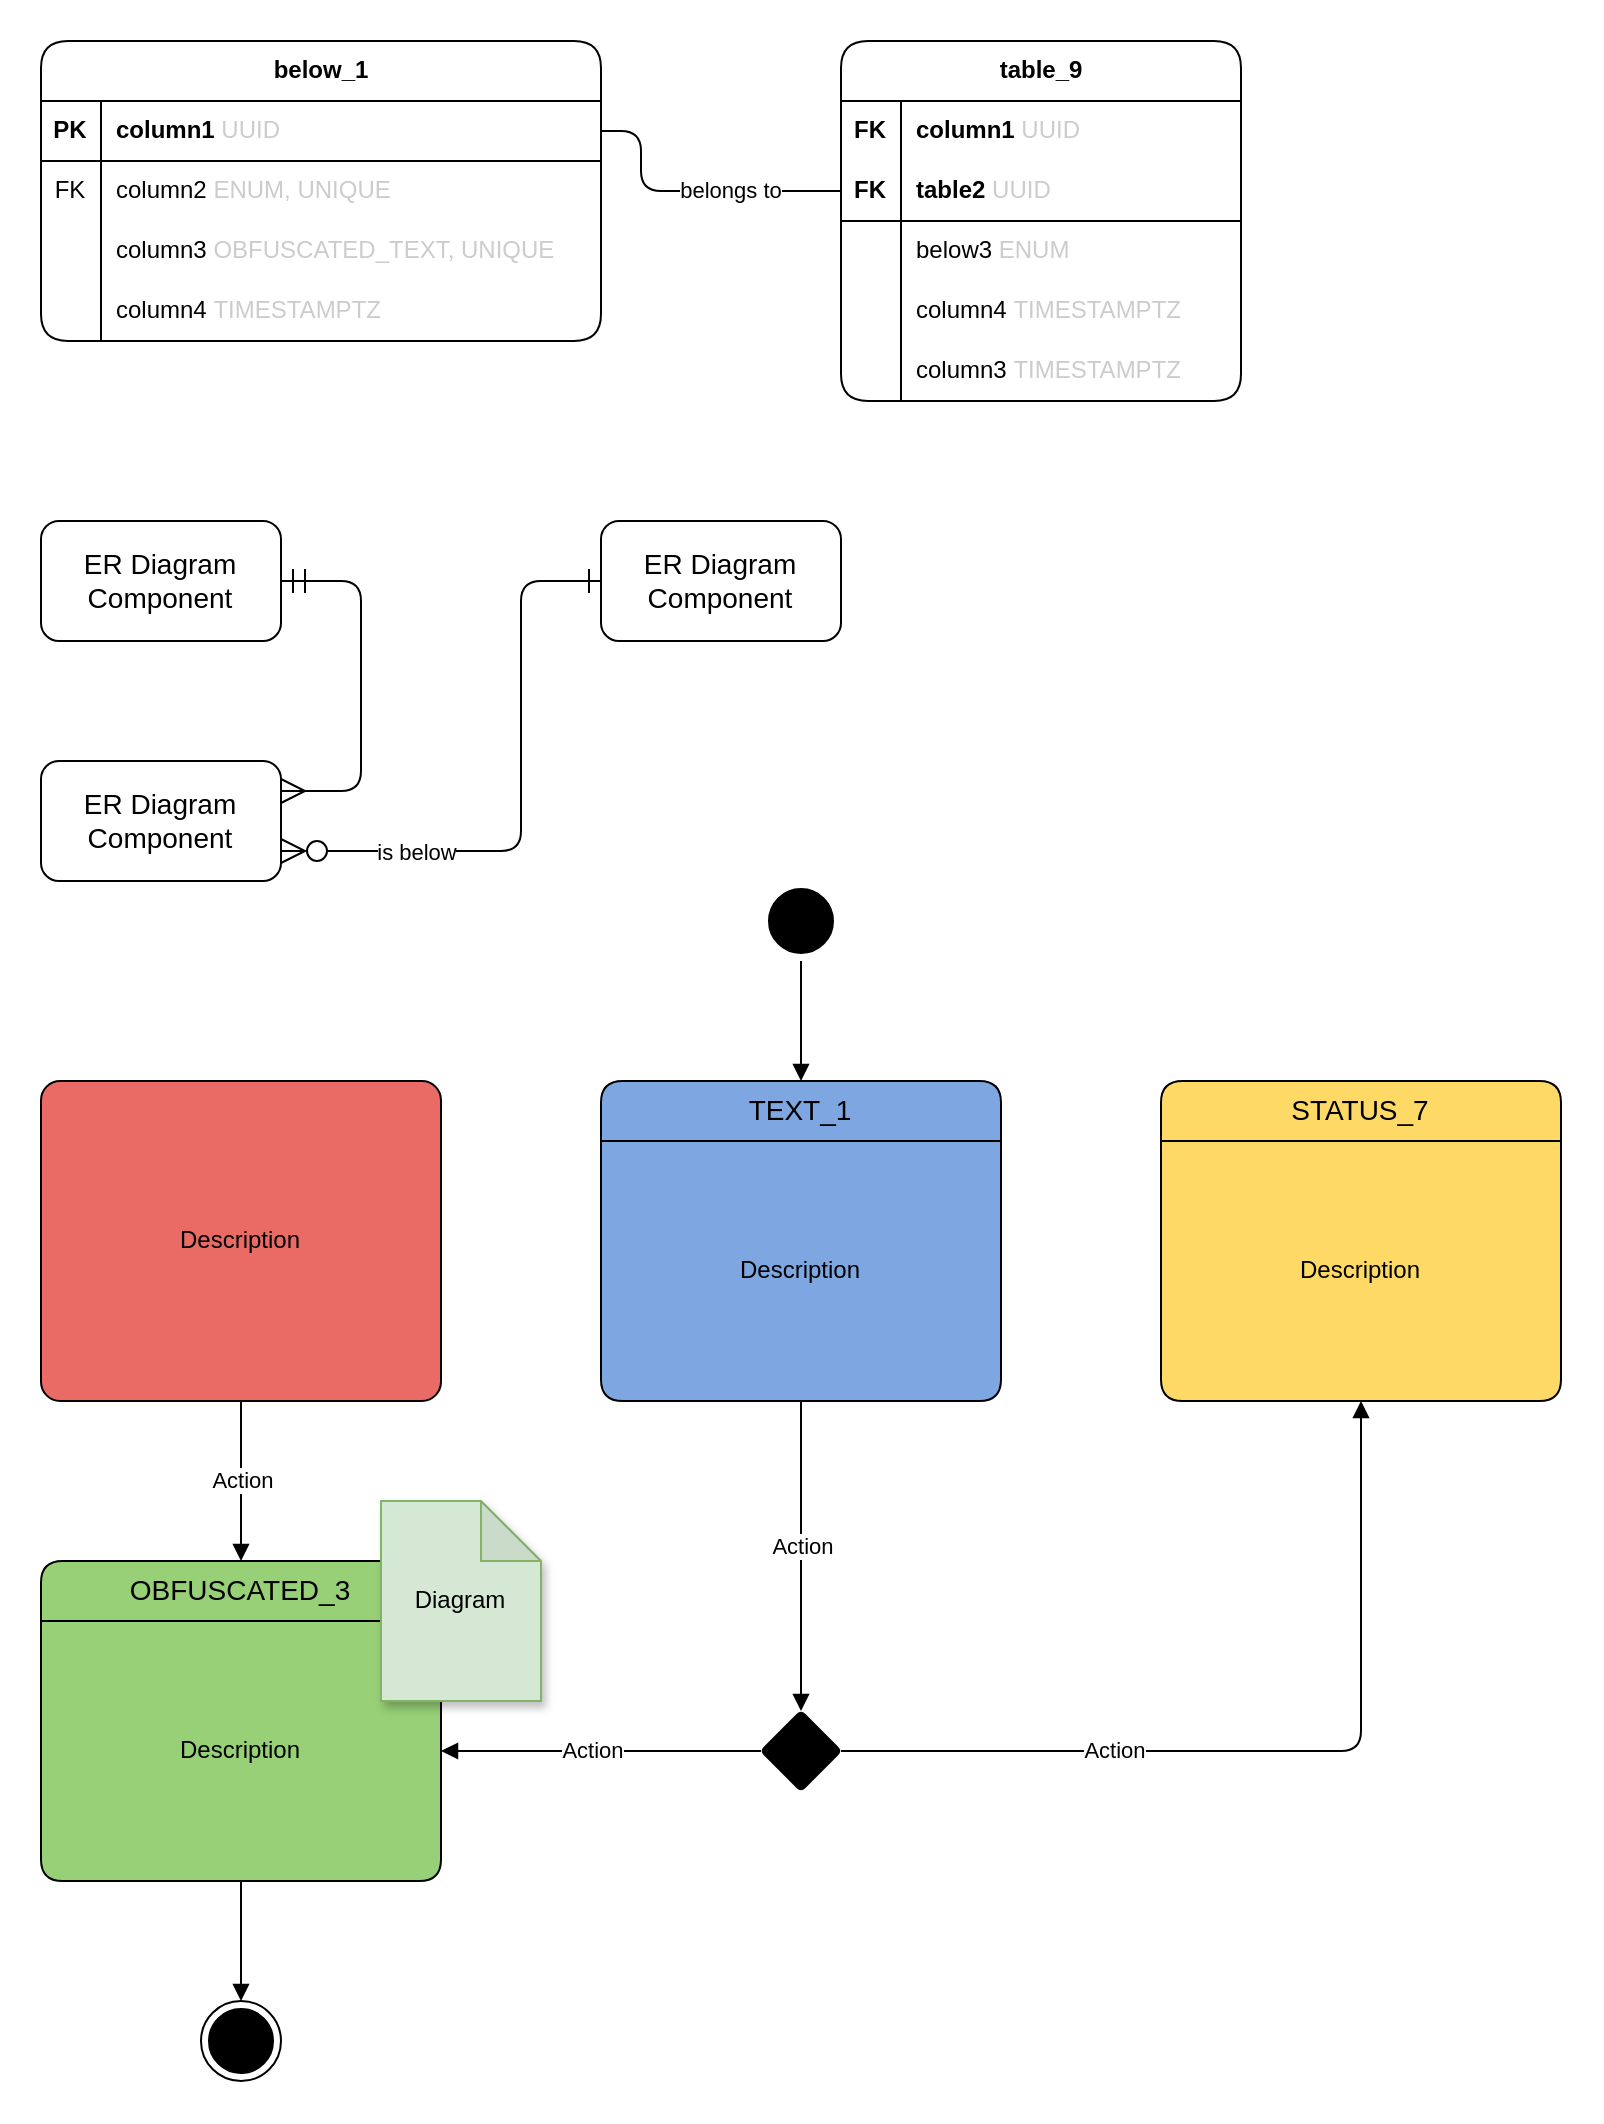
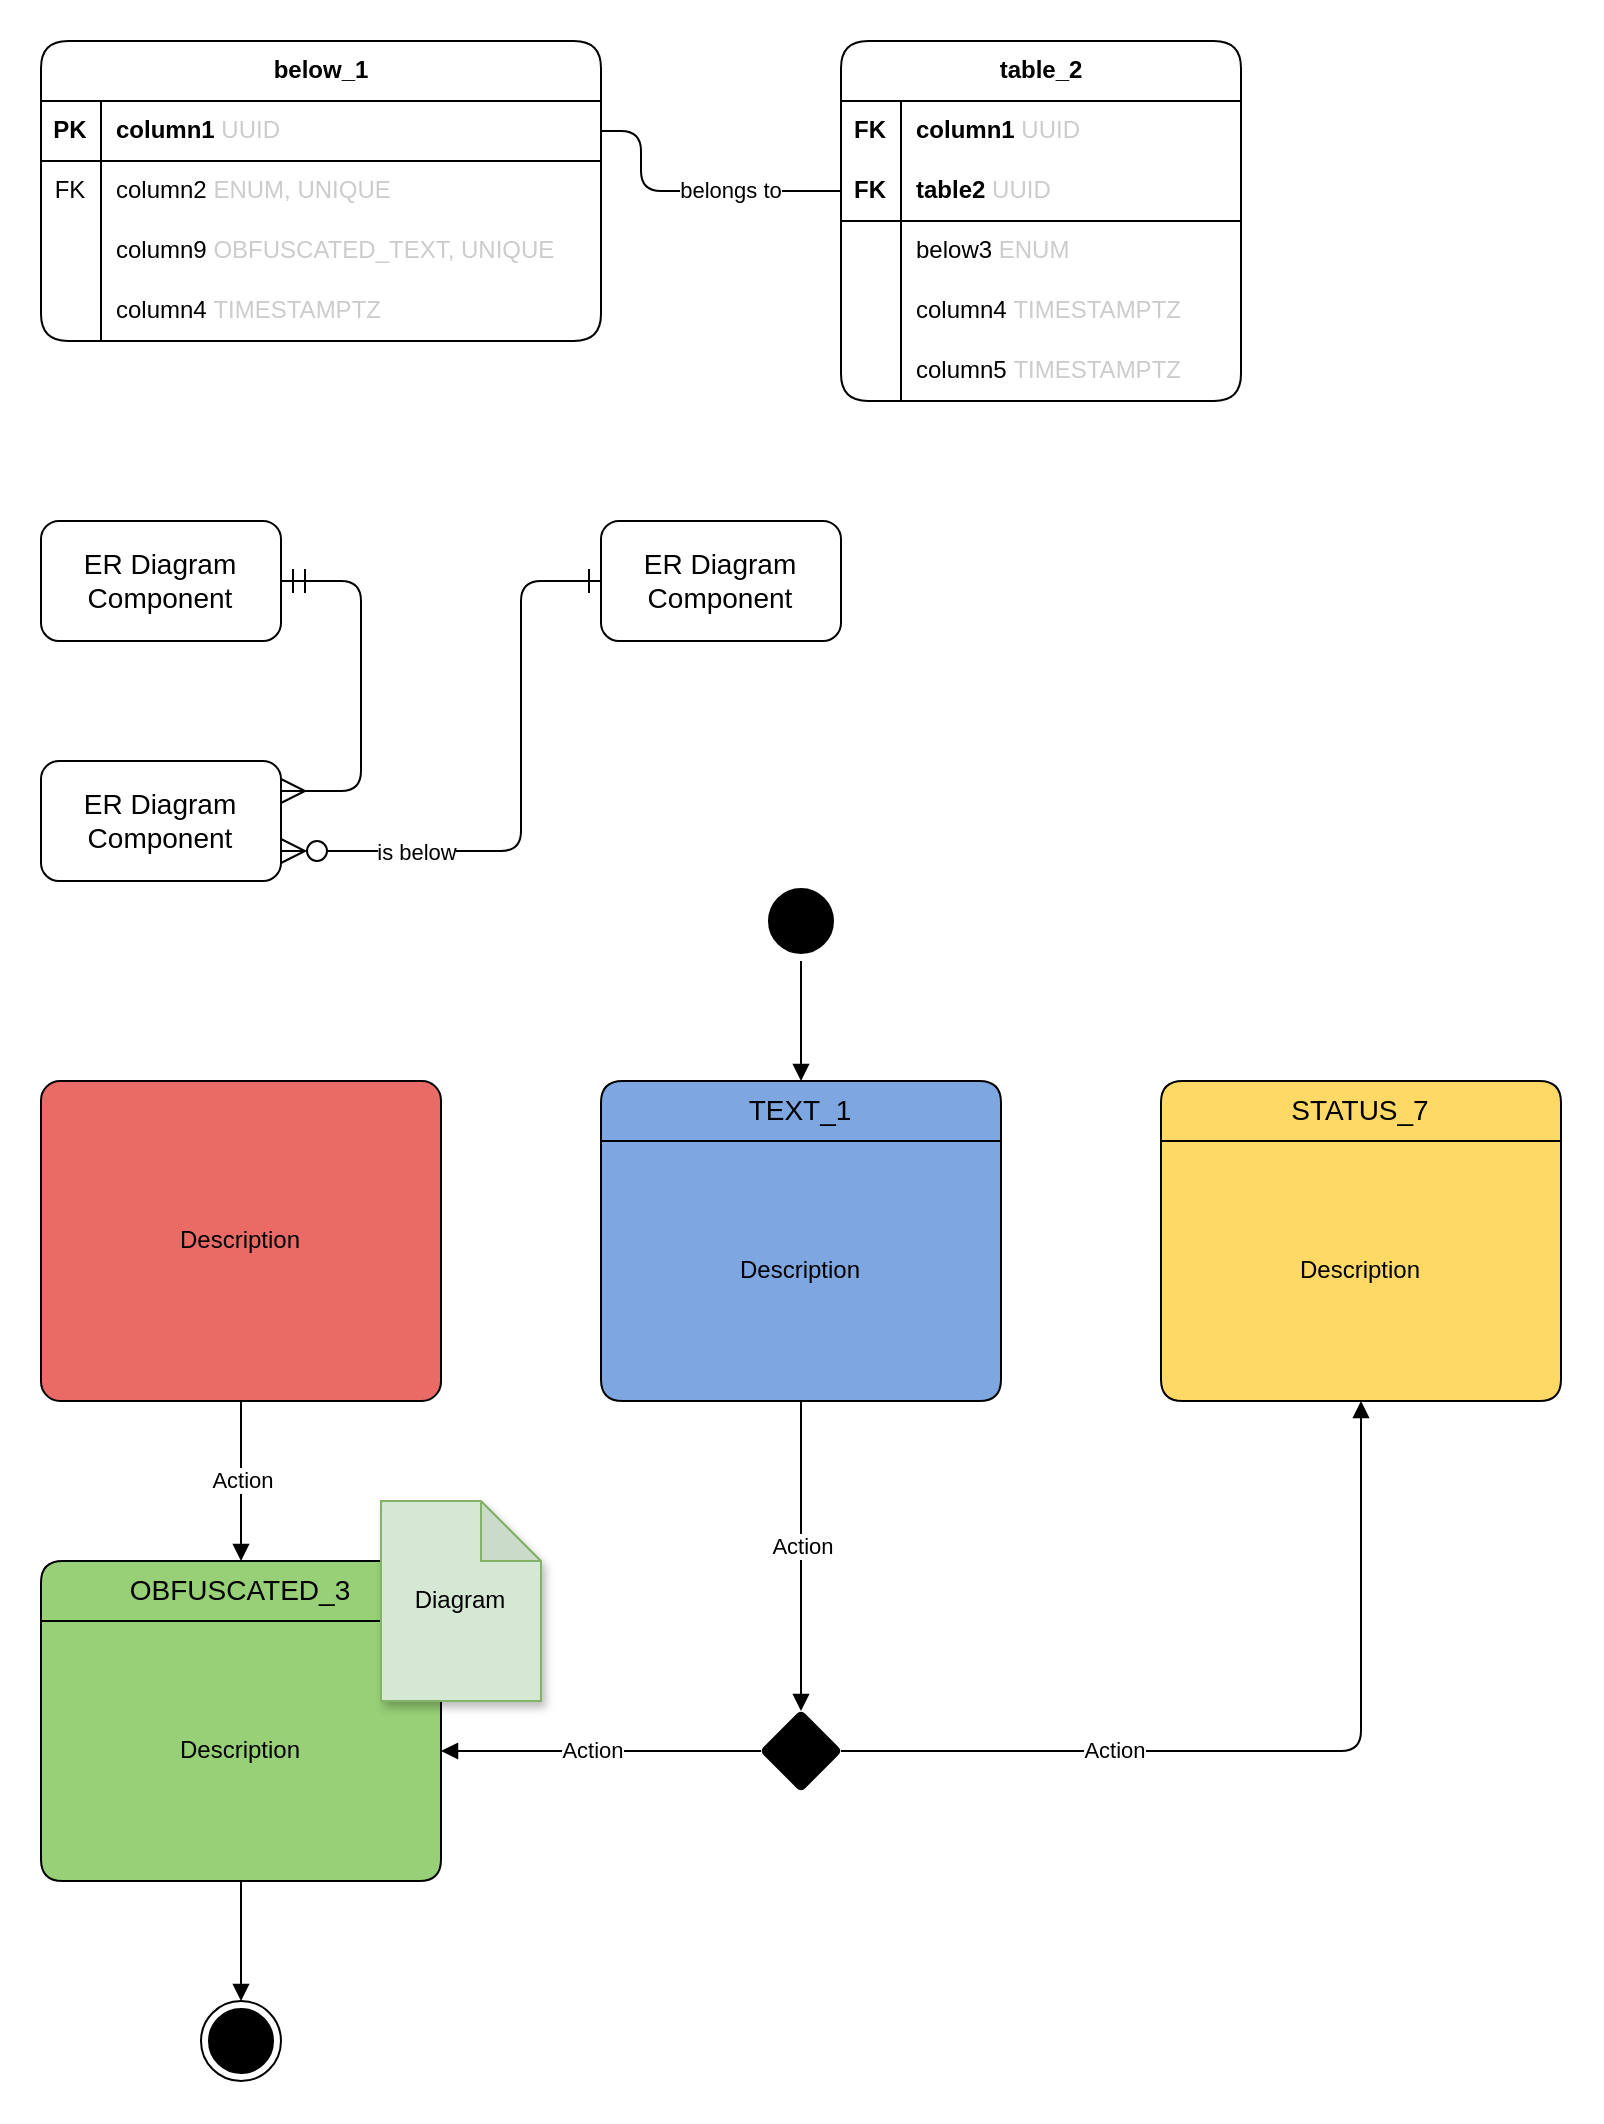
node "table_9": label "table_9" -> "table_2"
node "column3 OBFUSCATED_TEXT, UNIQUE": label "column3 OBFUSCATED_TEXT, UNIQUE" -> "column9 OBFUSCATED_TEXT, UNIQUE"
node "column3 TIMESTAMPTZ": label "column3 TIMESTAMPTZ" -> "column5 TIMESTAMPTZ"
